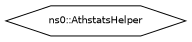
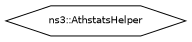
node "ns0::AthstatsHelper": label "ns0::AthstatsHelper" -> "ns3::AthstatsHelper"
